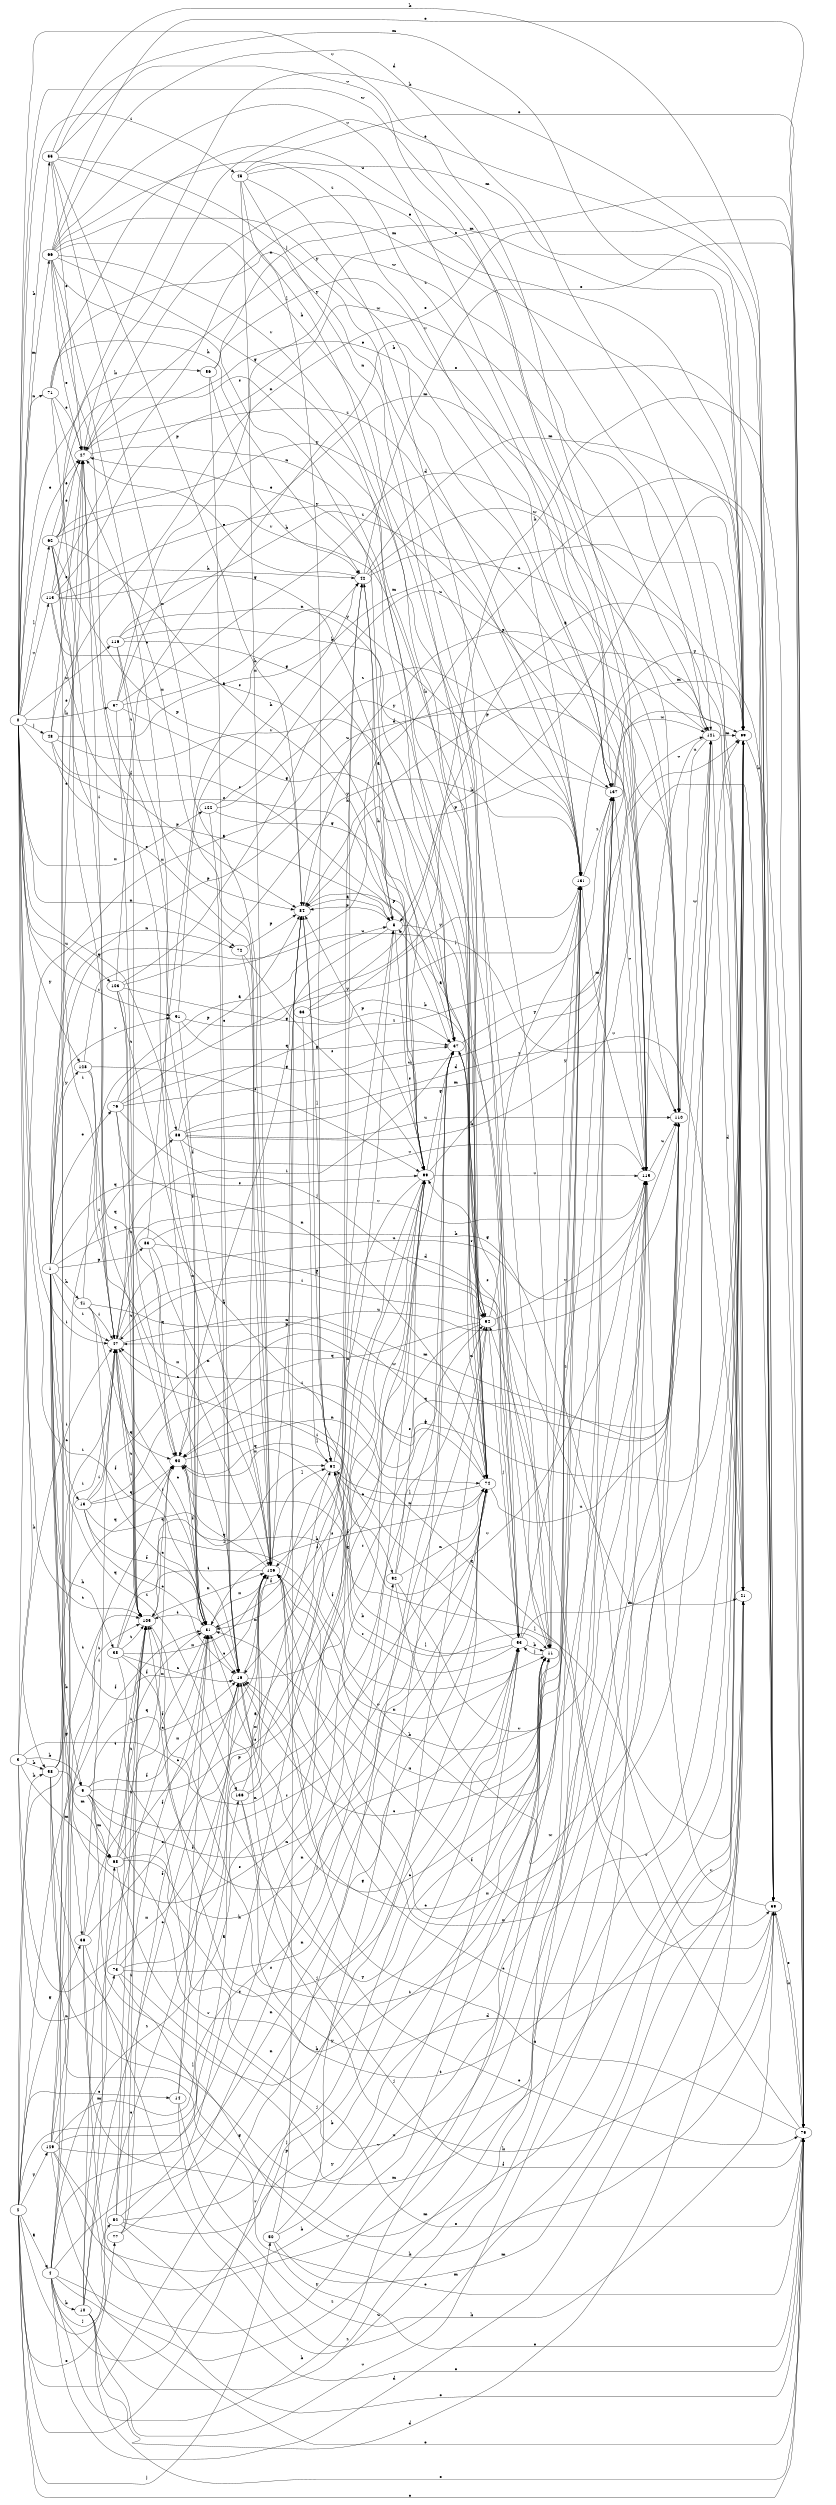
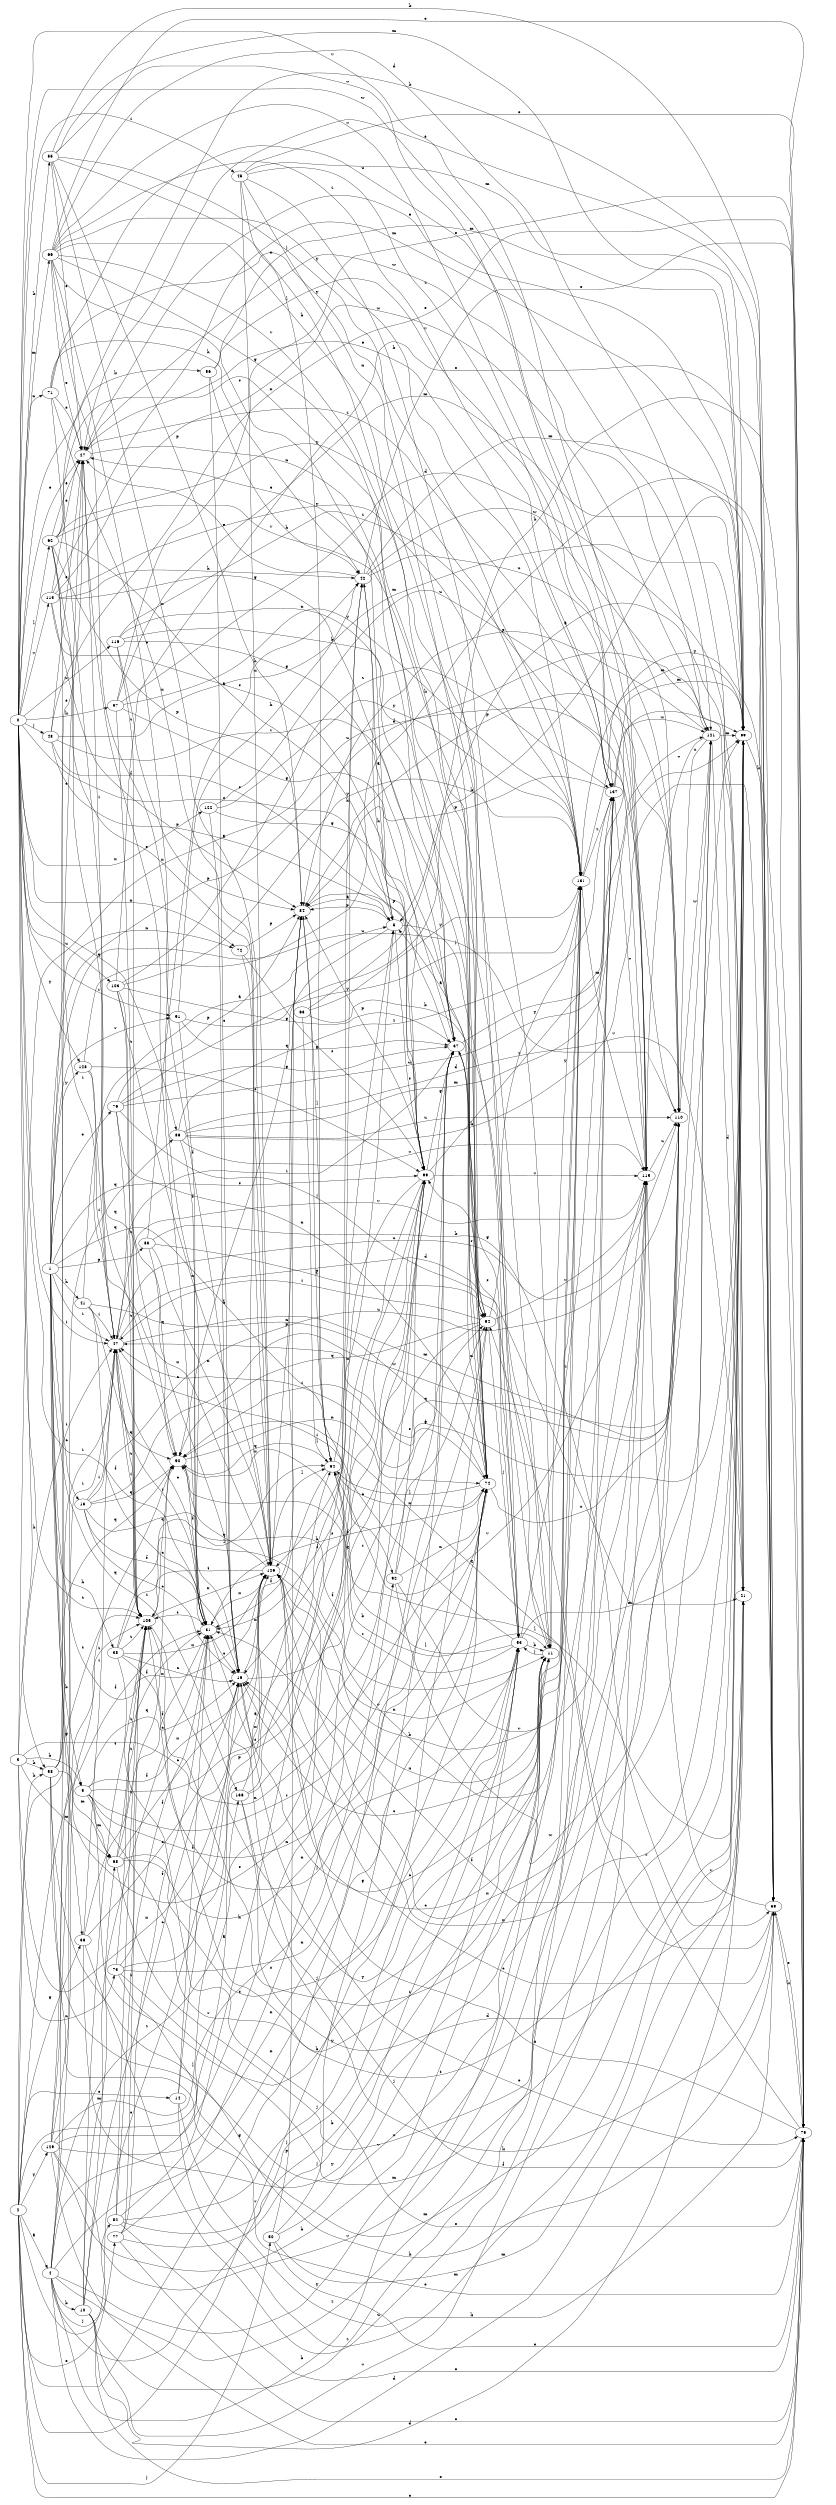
edge "131" -> "69": added, label "m"
edge "77" -> "53": added, label "j"
edge "36" -> "79": now "77" -> "79"
